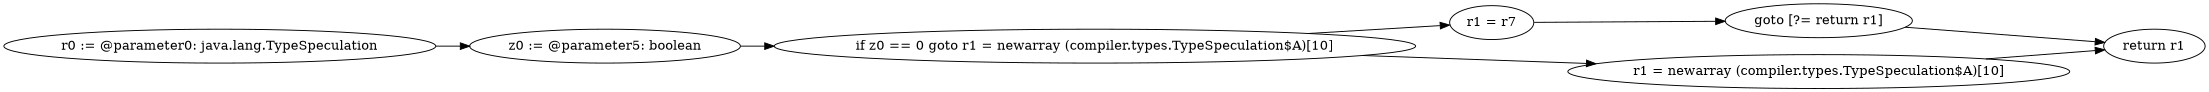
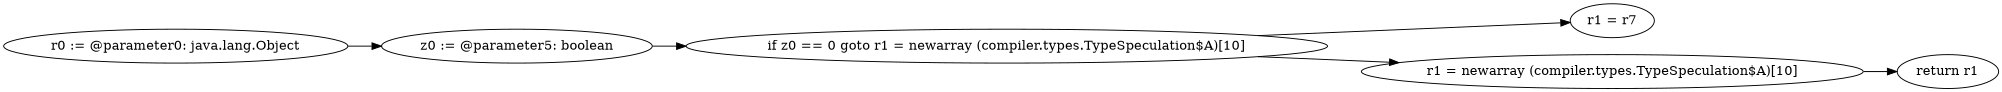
node "goto [?= return r1]": removed
node "r0 := @parameter0: java.lang.TypeSpeculation": label "r0 := @parameter0: java.lang.TypeSpeculation" -> "r0 := @parameter0: java.lang.Object"
